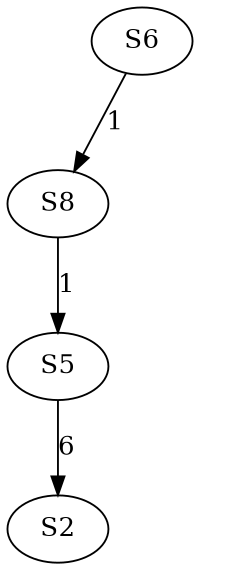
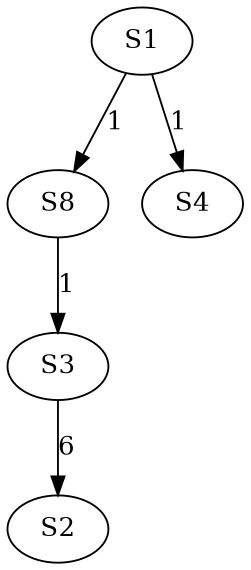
node "S6": label "S6" -> "S1"
node "S4": added
node "S5": label "S5" -> "S3"
